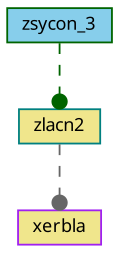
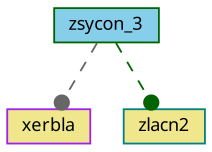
edge "zlacn2" -> "xerbla": now "zsycon_3" -> "xerbla"
